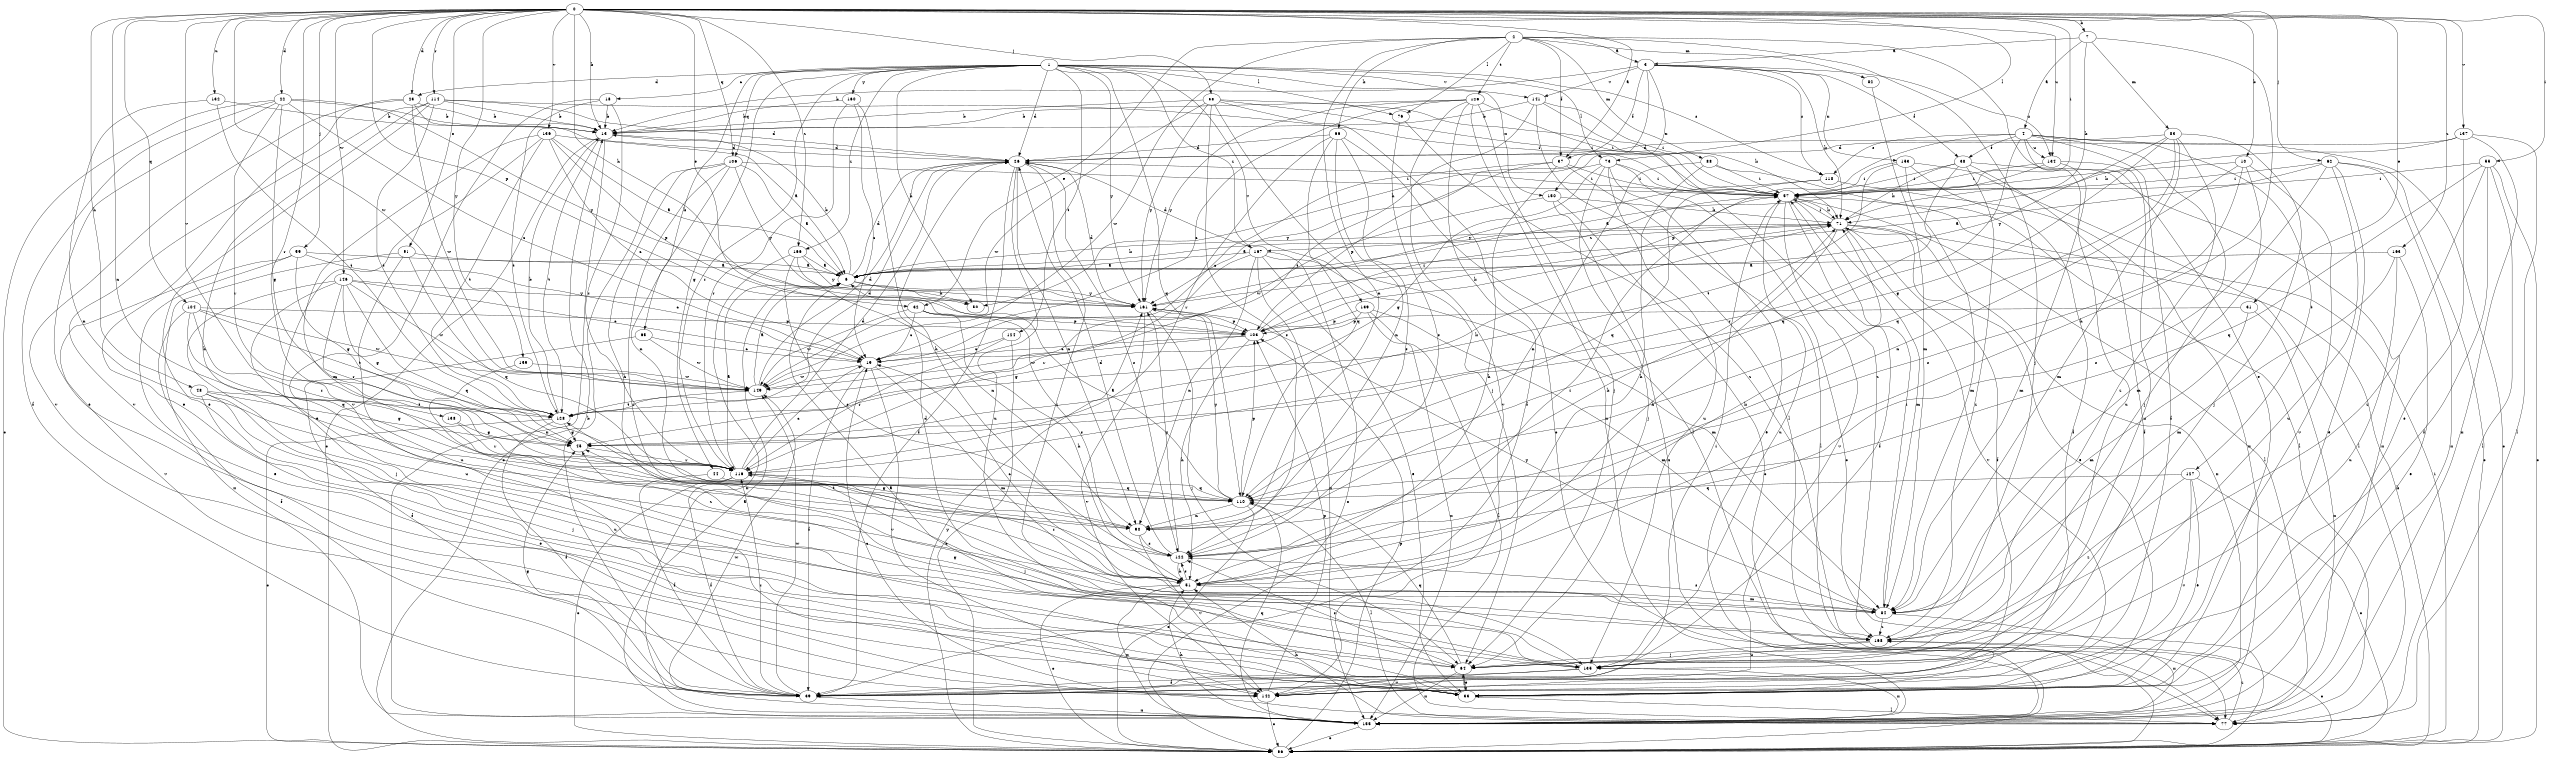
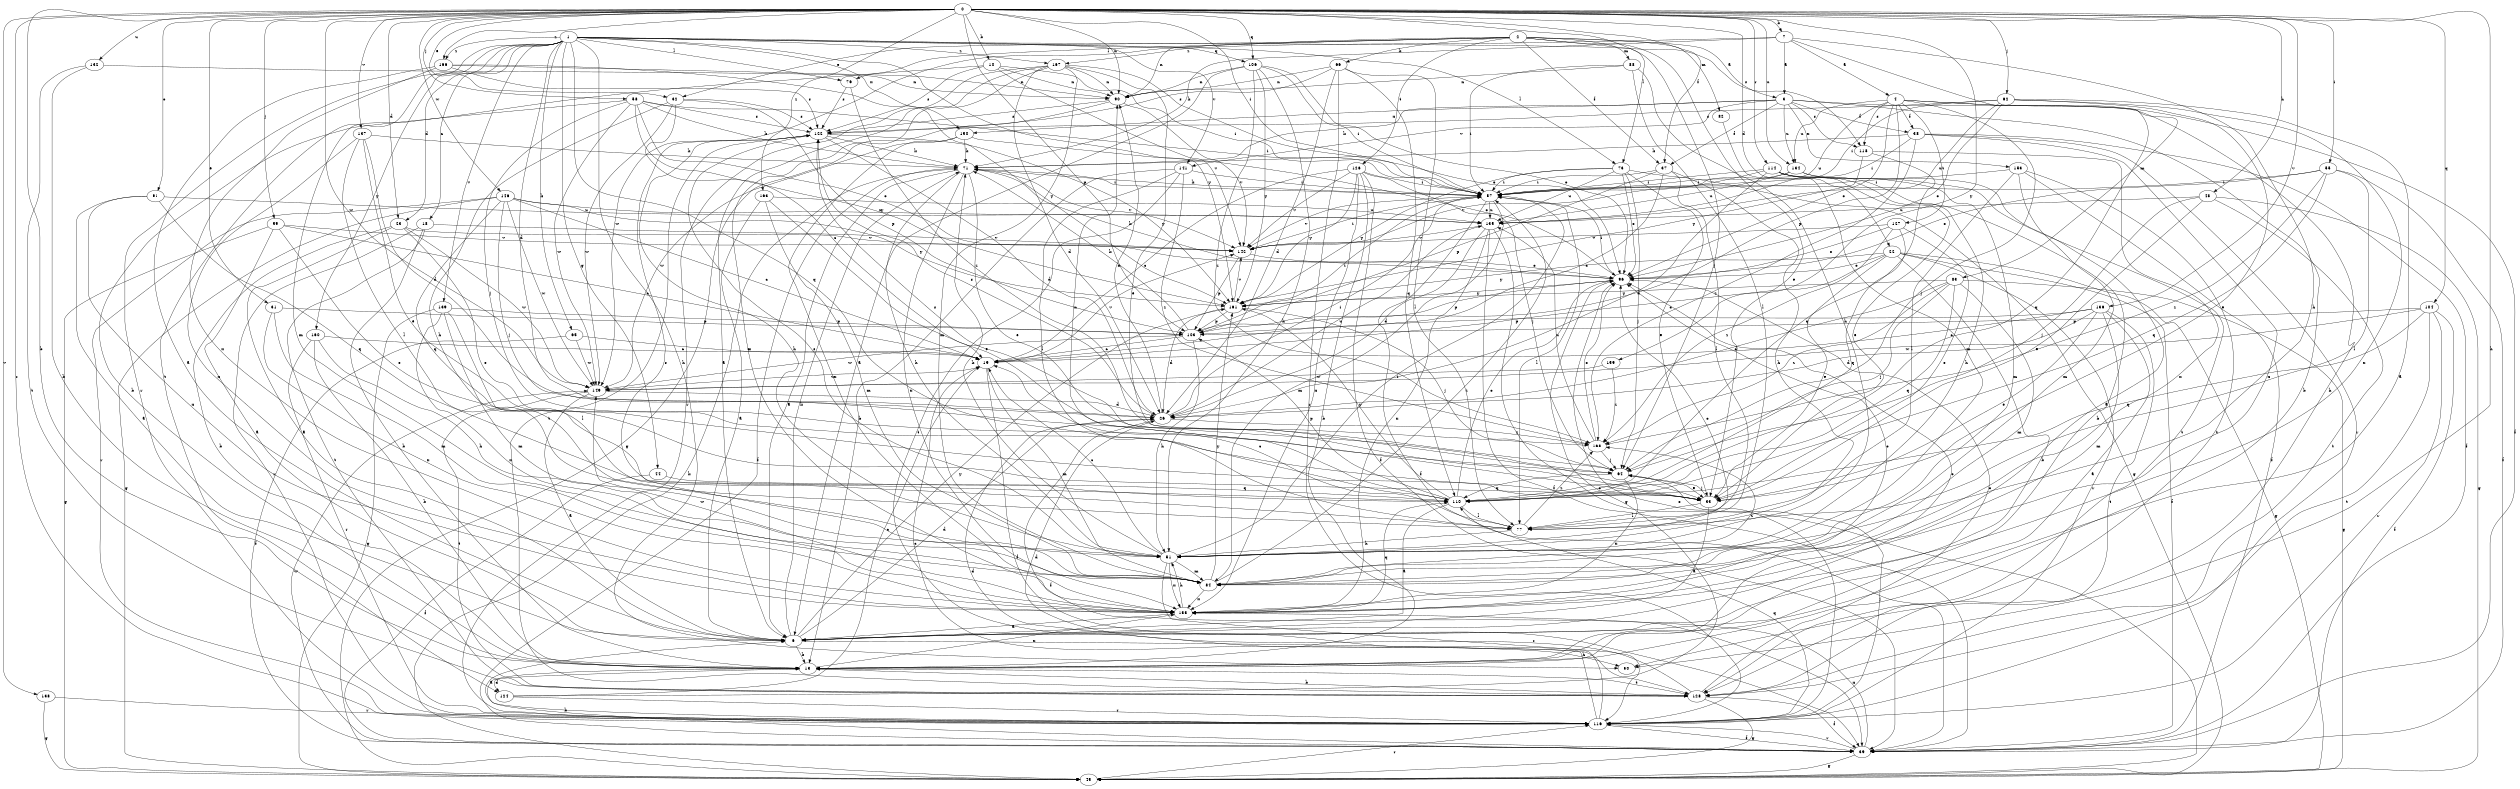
edge "0" -> "37": label "a" -> "f"
edge "13" -> "26": now "13" -> "124"
edge "71" -> "167": now "7" -> "167"
